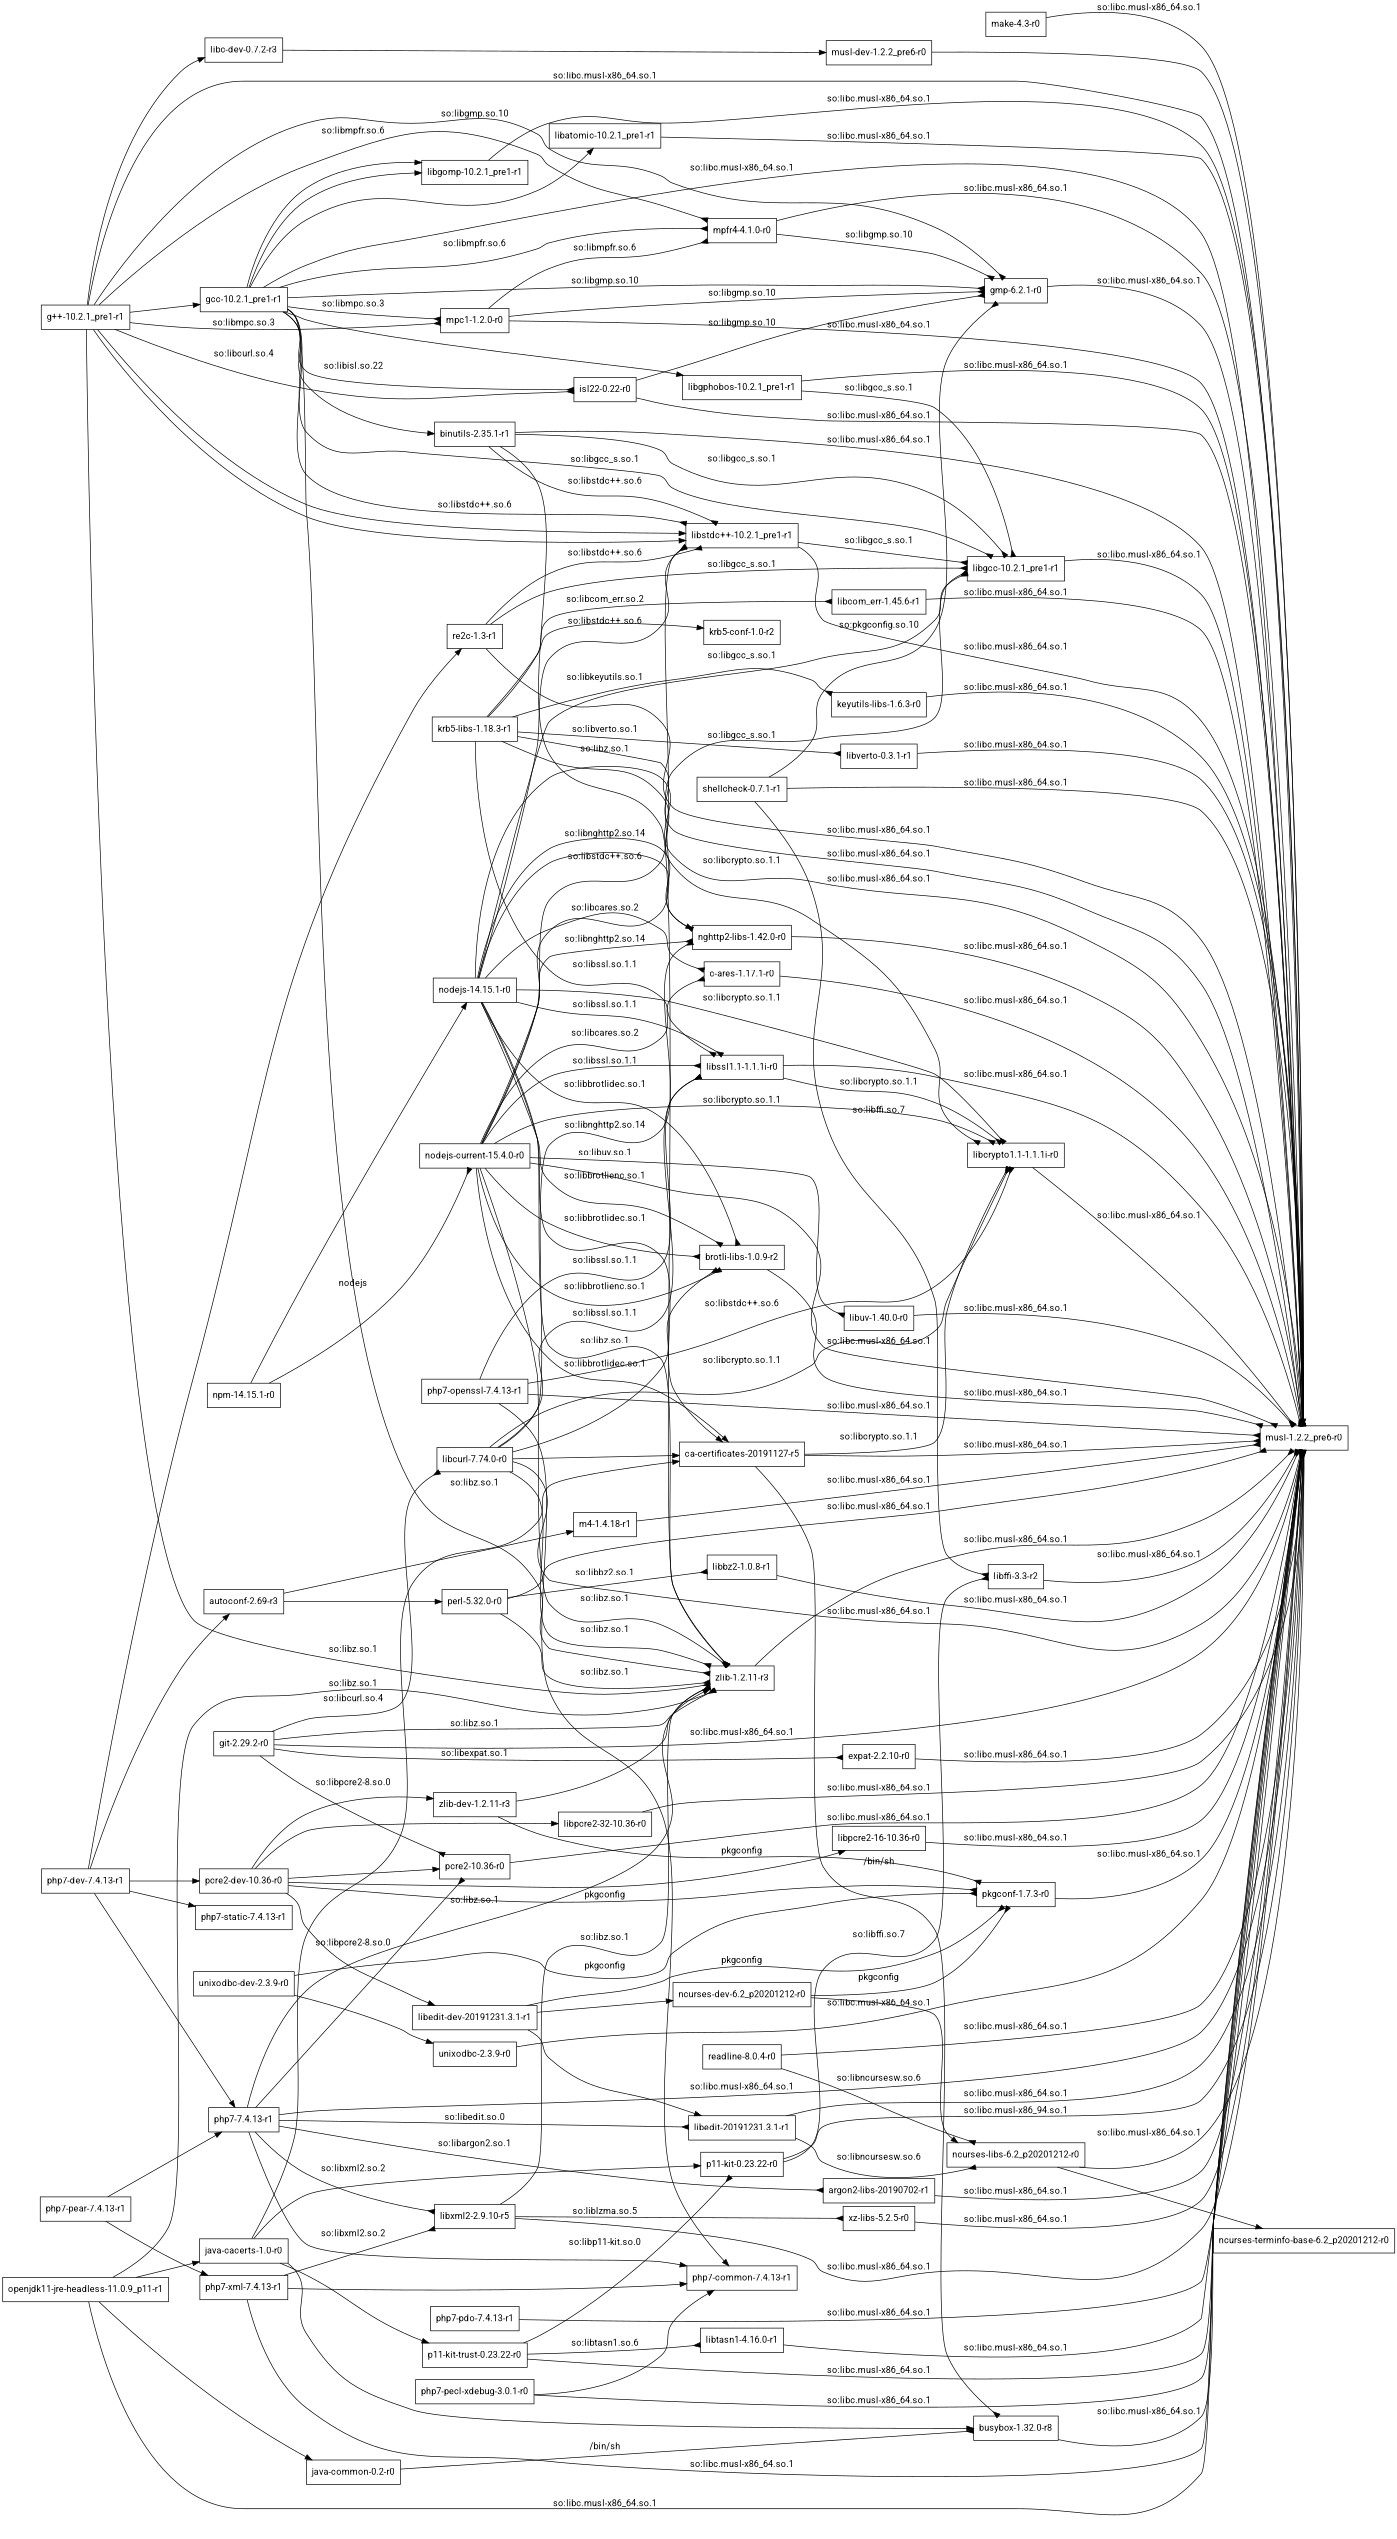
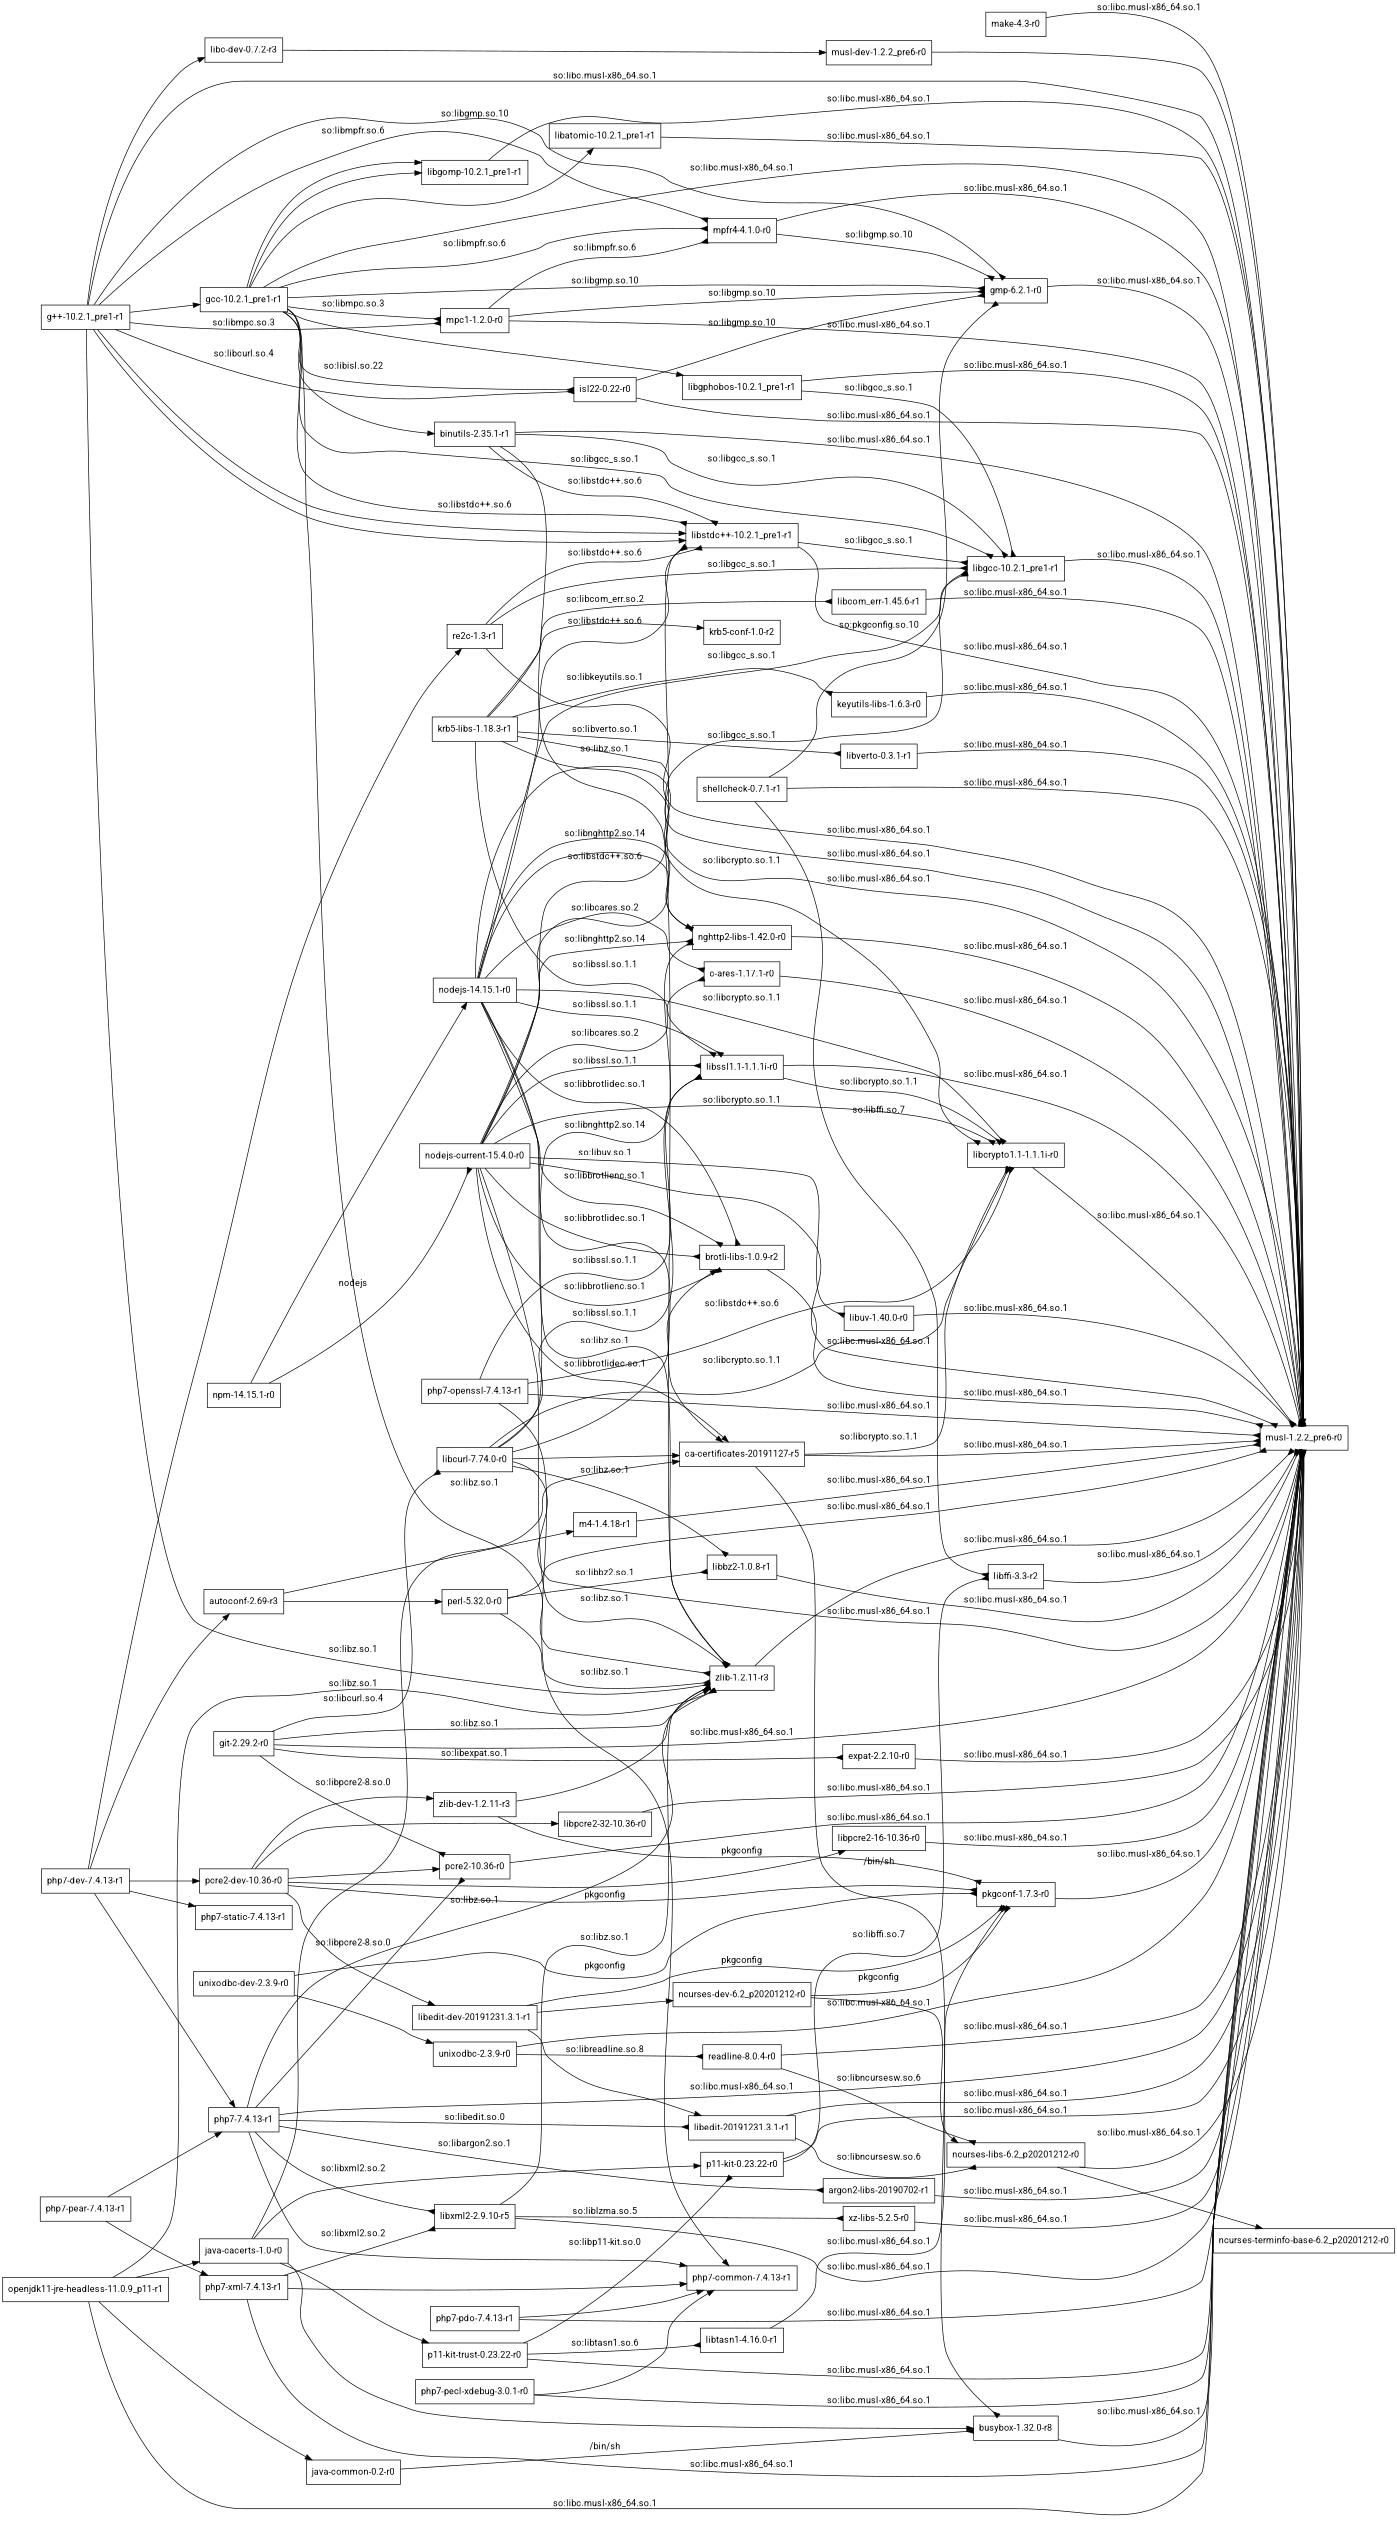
edge "libcurl-7.74.0-r0" -> "brotli-libs-1.0.9-r2": arrowhead inv -> normal
edge "libcurl-7.74.0-r0" -> "zlib-1.2.11-r3": now "libcurl-7.74.0-r0" -> "libbz2-1.0.8-r1"
edge "unixodbc-2.3.9-r0" -> "readline-8.0.4-r0": added, label "so:libreadline.so.8"
edge "p11-kit-0.23.22-r0" -> "musl-1.2.2_pre6-r0": label "so:libc.musl-x86_94.so.1" -> "so:libc.musl-x86_64.so.1"
edge "libtasn1-4.16.0-r1" -> "musl-1.2.2_pre6-r0": now "libtasn1-4.16.0-r1" -> "pkgconf-1.7.3-r0"
edge "php7-pdo-7.4.13-r1" -> "php7-common-7.4.13-r1": added
